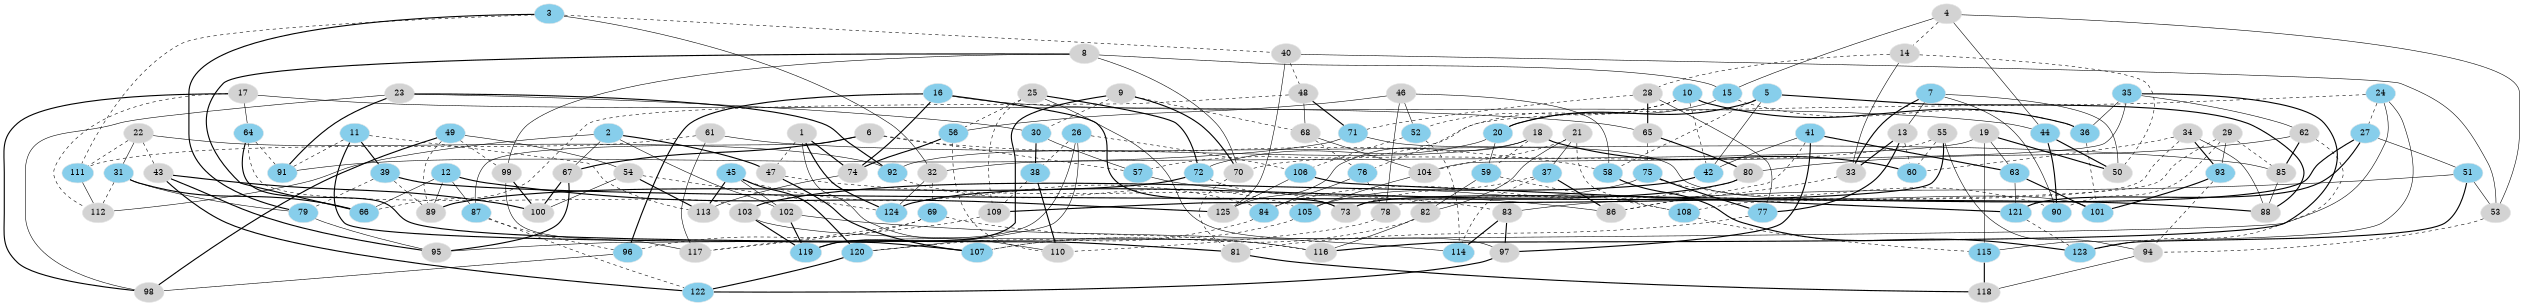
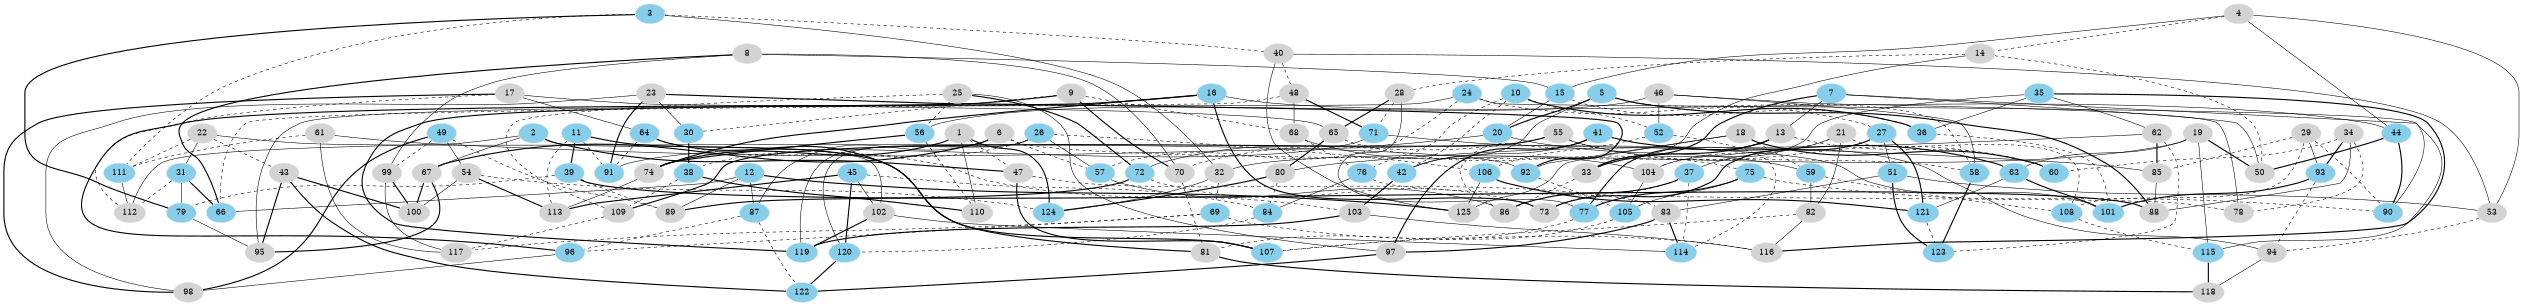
edge "30" -- "57": now "26" -- "57"
edge "78" -- "110": removed
